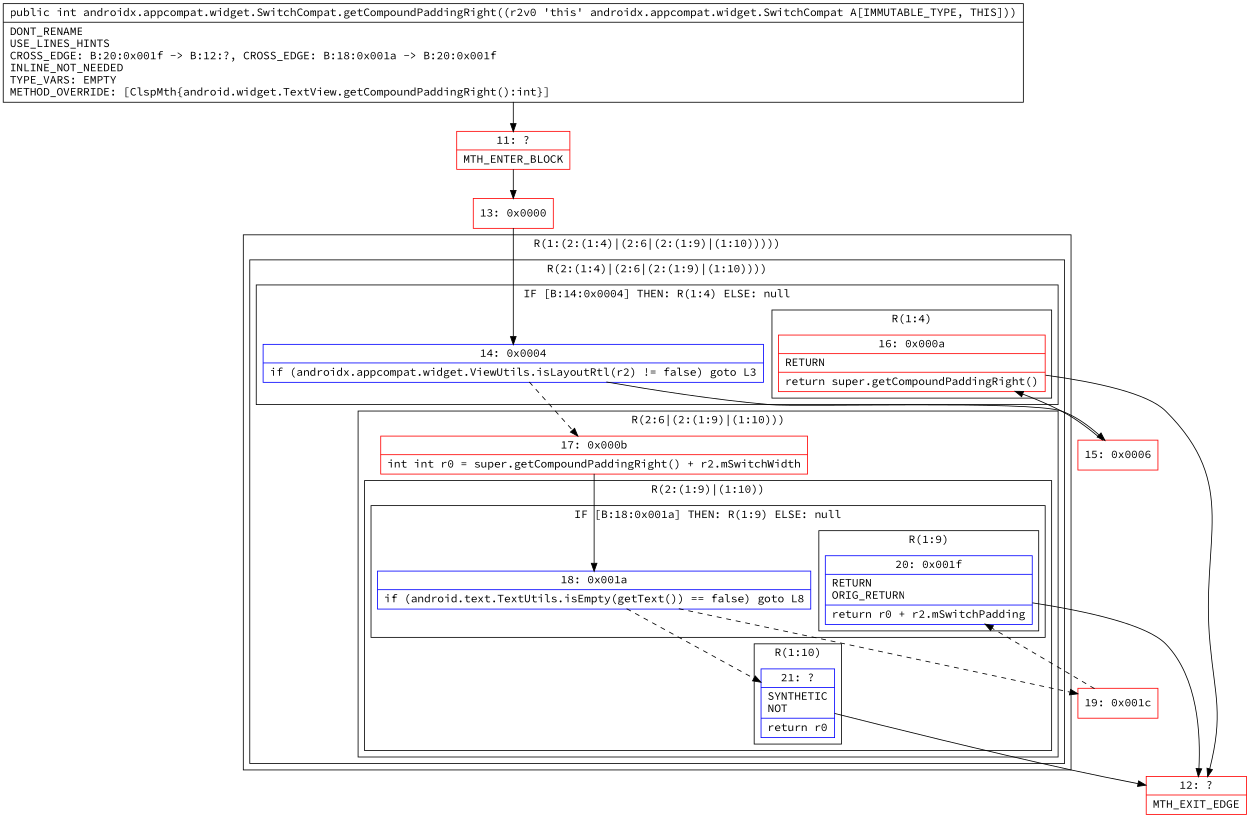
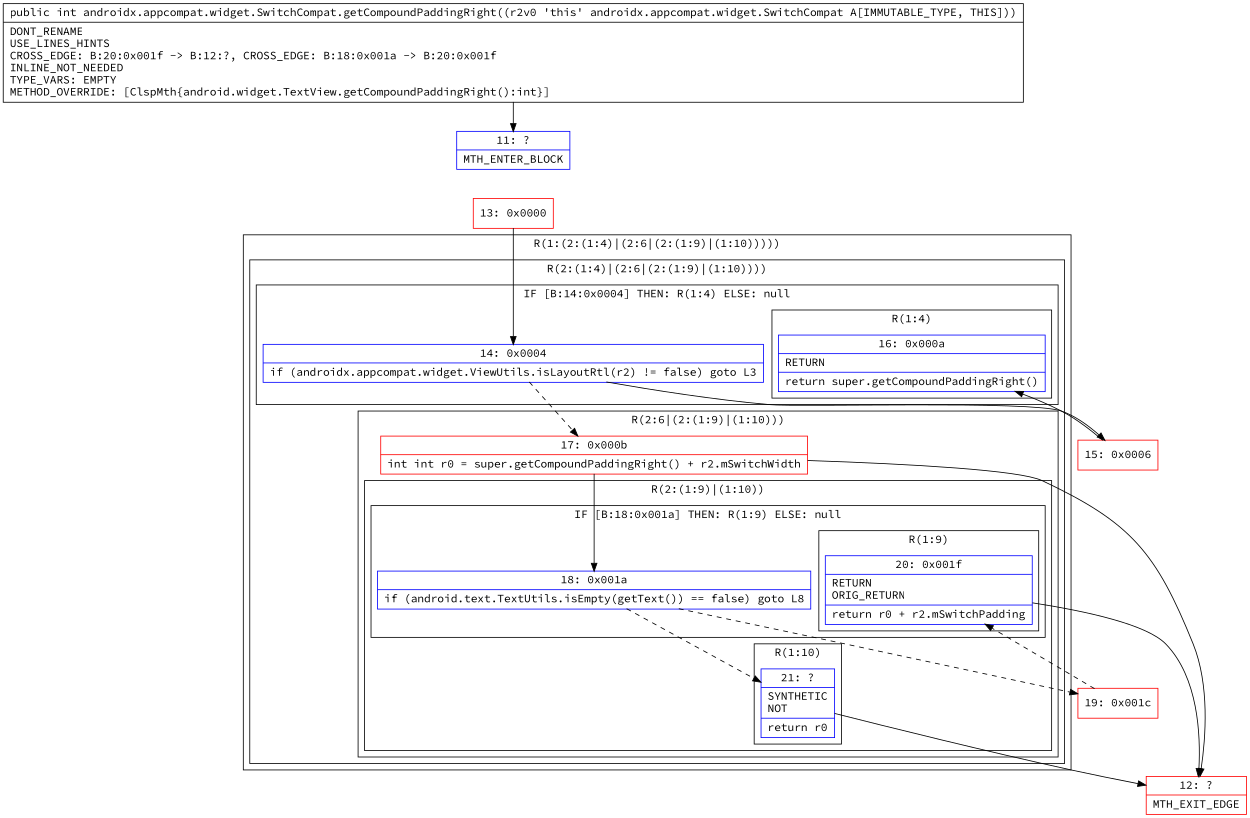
node "11: ?": color red -> blue
edge "11: ?" -> "13: 0x0000": removed
node "16: 0x000a": color red -> blue
edge "16: 0x000a" -> "12: ?": now "17: 0x000b" -> "12: ?"
